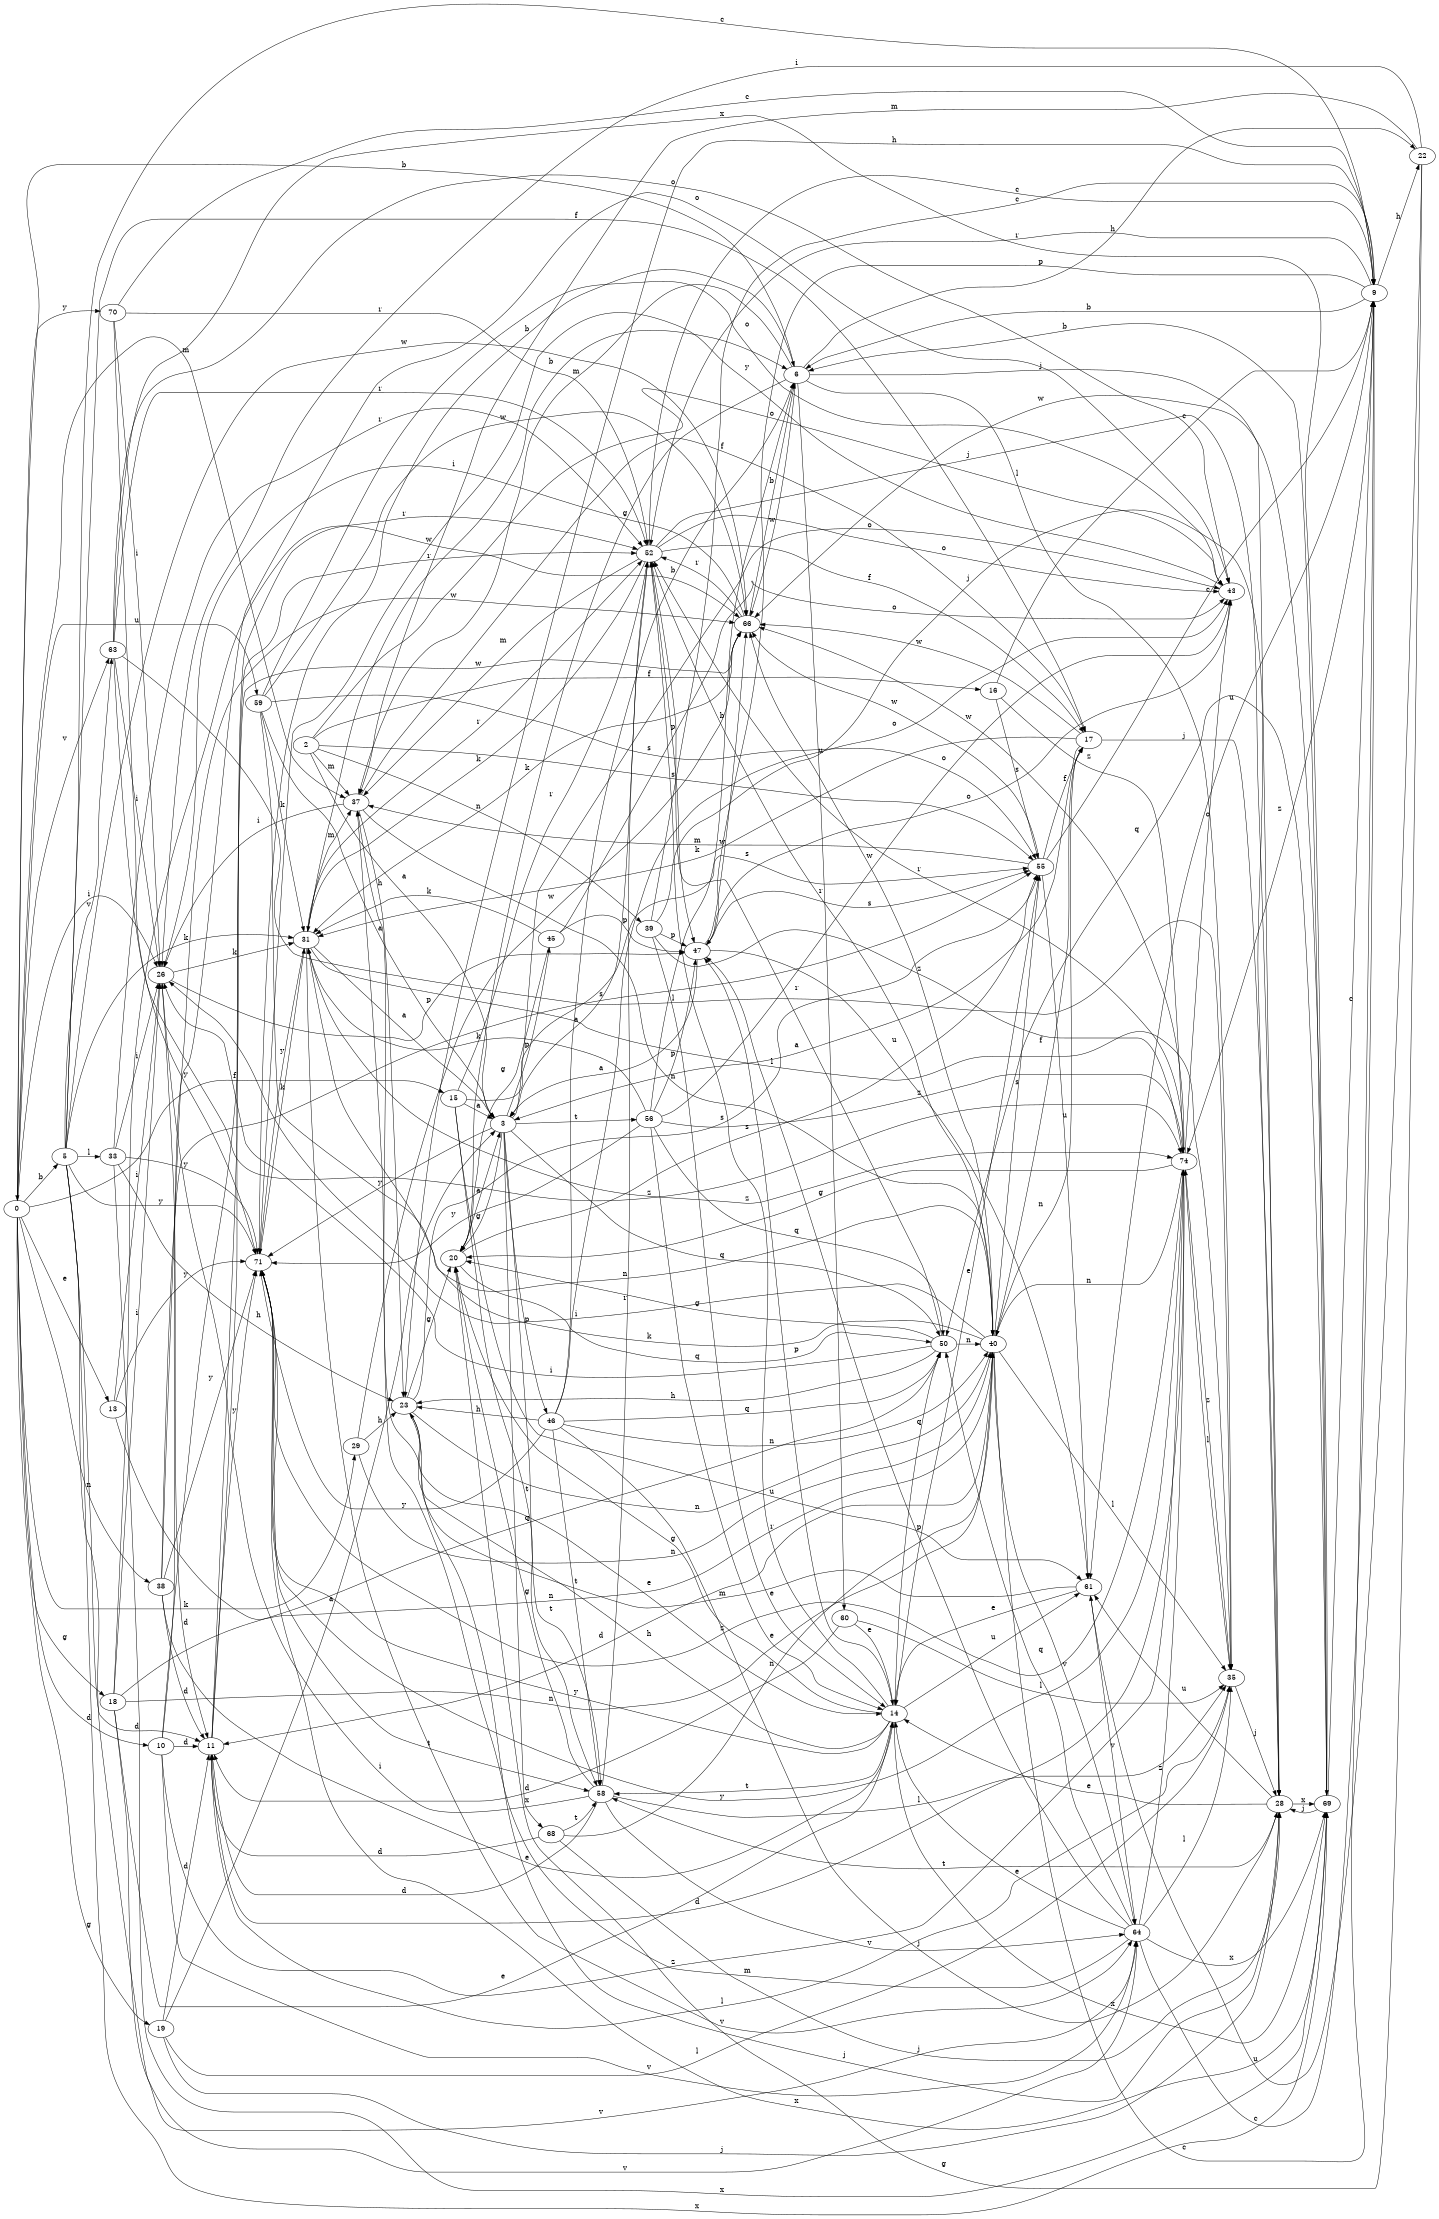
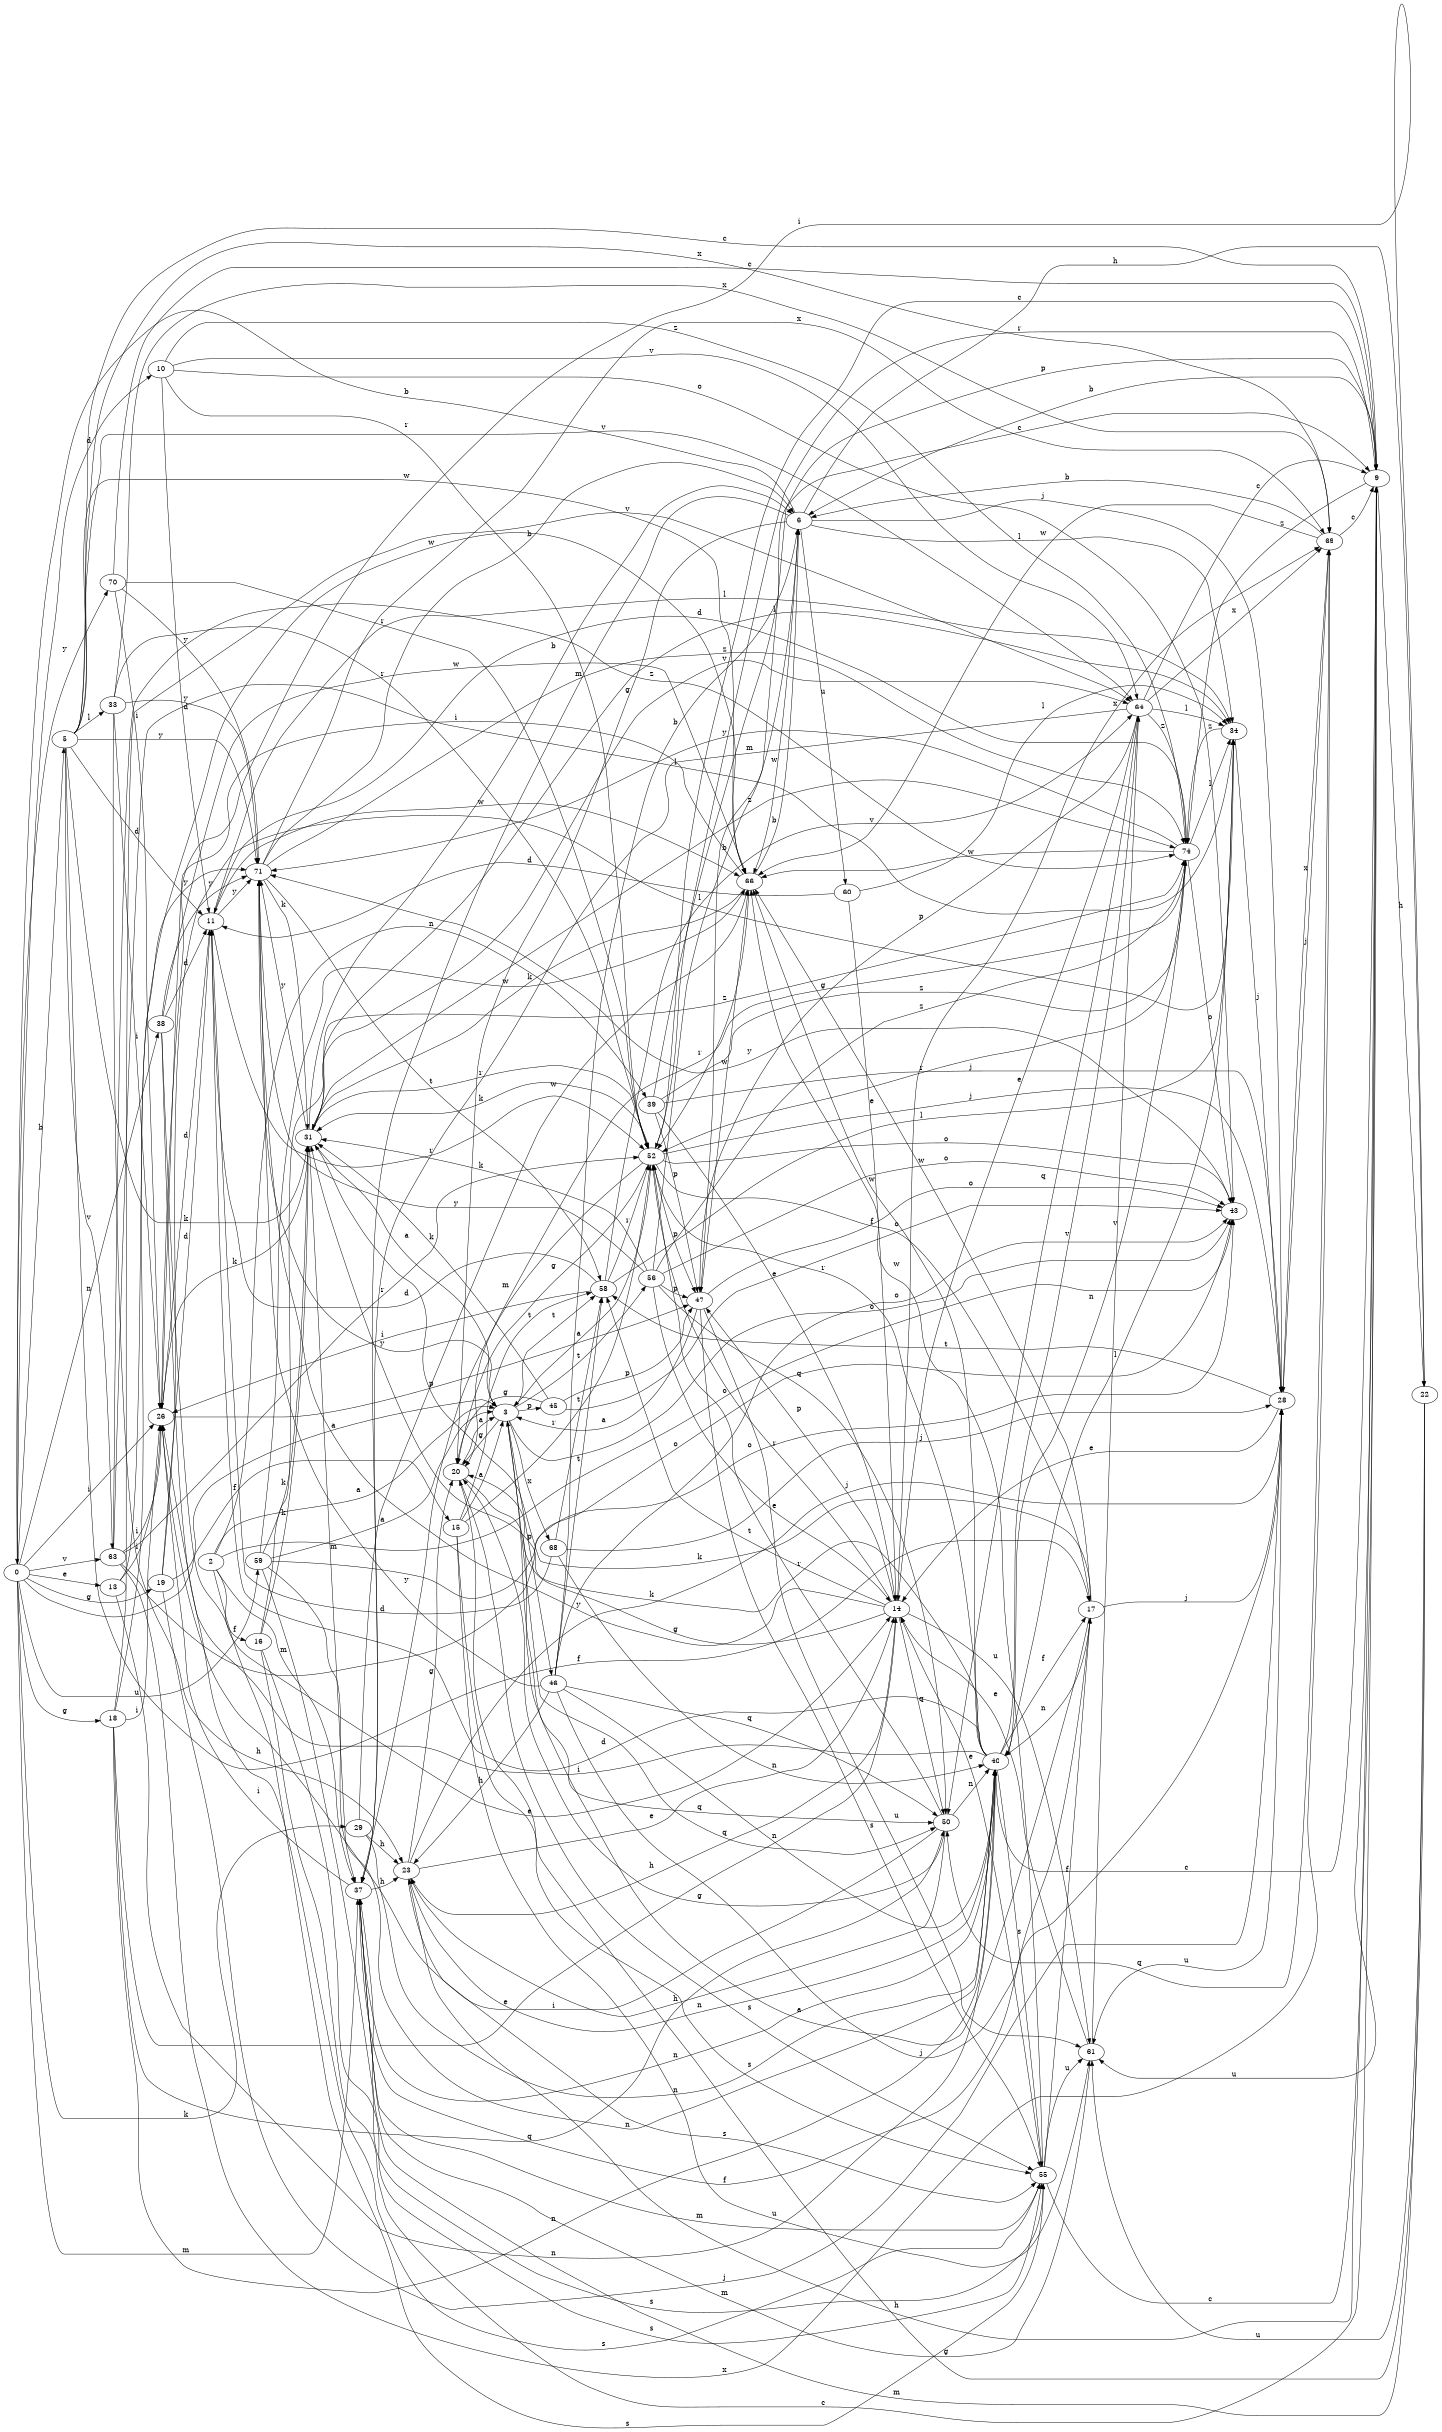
edge "16" -> "31": added, label "k"
edge "58" -> "20": now "52" -> "20"
node "35": label "35" -> "34"
